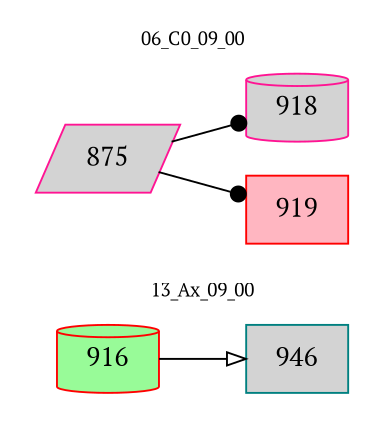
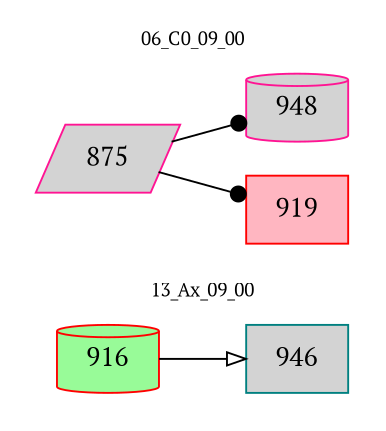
node "918": label "918" -> "948"
